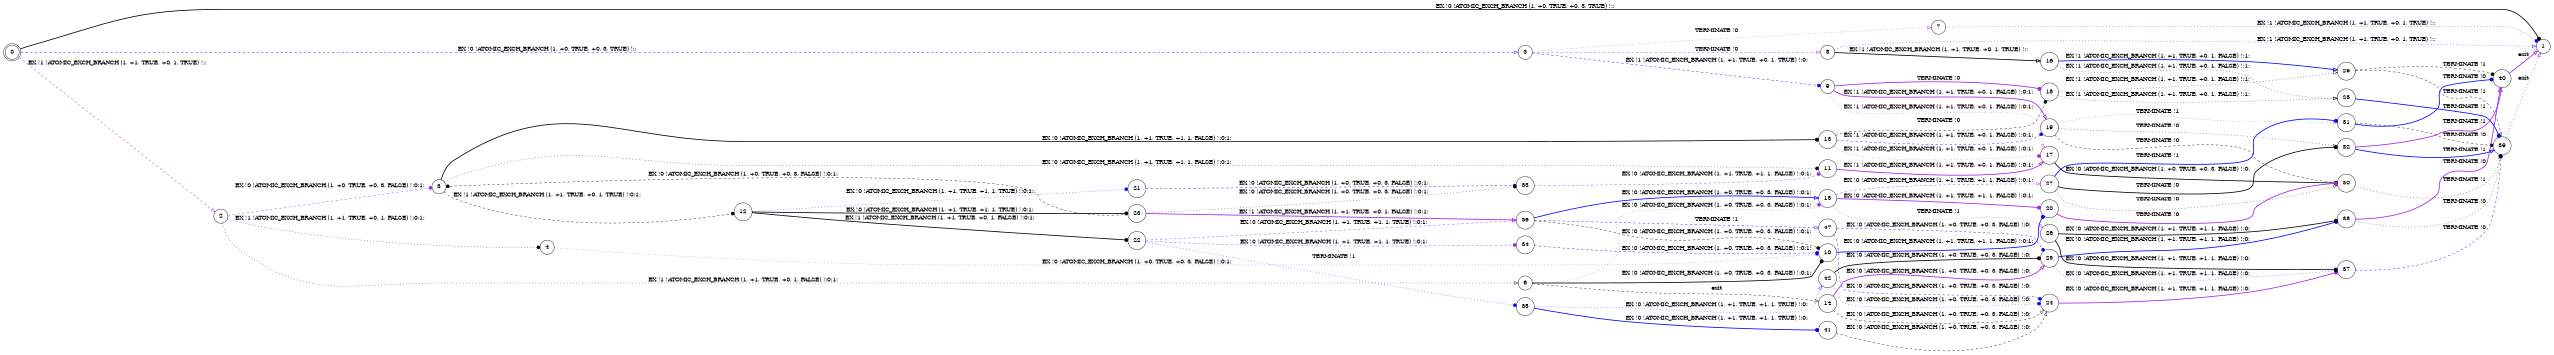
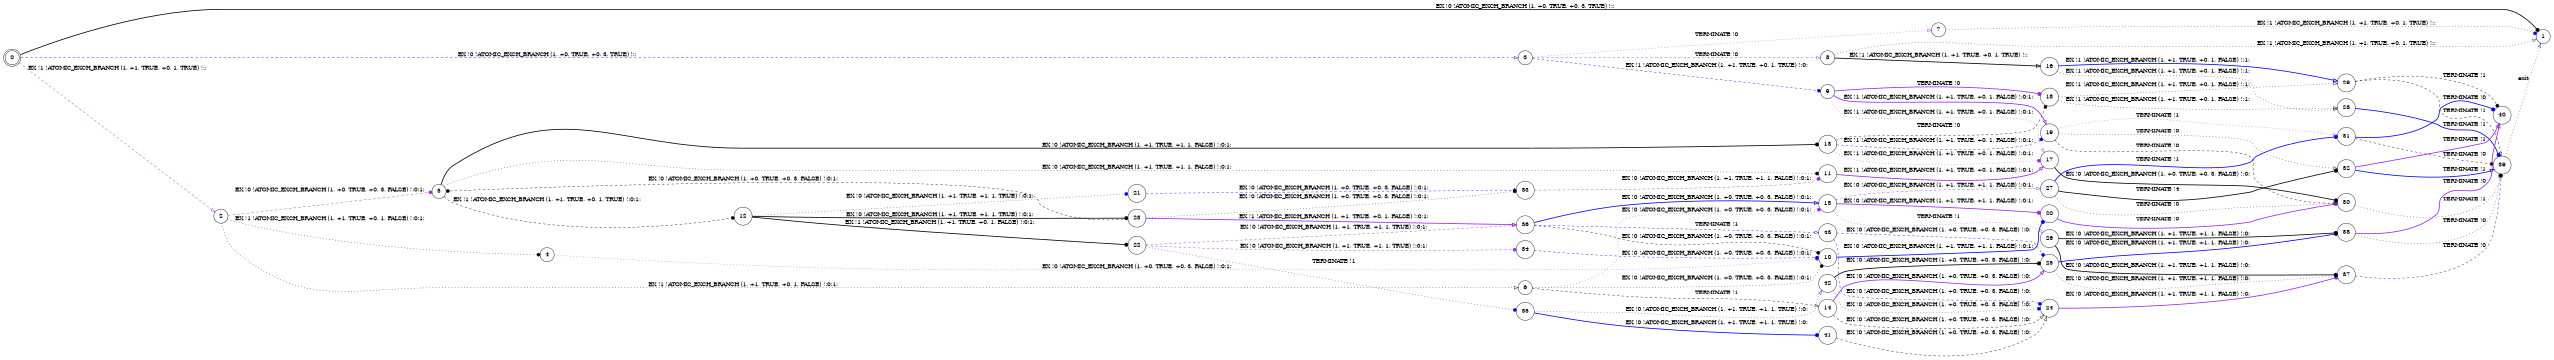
edge "40" -> "1": removed, label "exit"
edge "27" -> "32": label "TERMINATE !0" -> "TERMINATE !4"
node "47": label "47" -> "43"
edge "6" -> "10": style bold -> dotted
edge "6" -> "14": label "exit" -> "TERMINATE !1"
